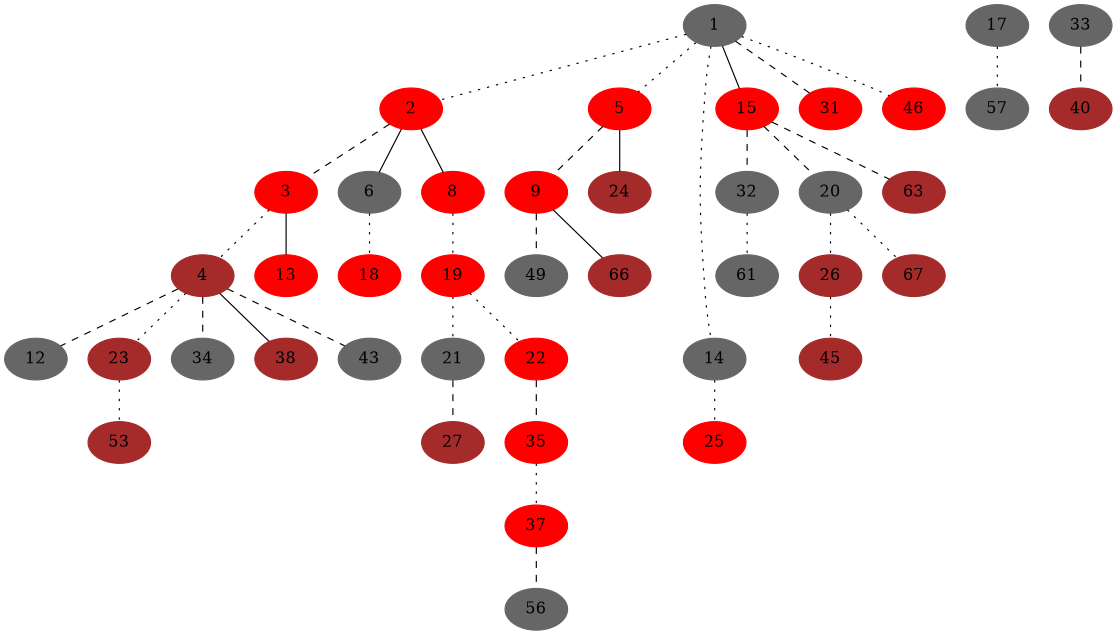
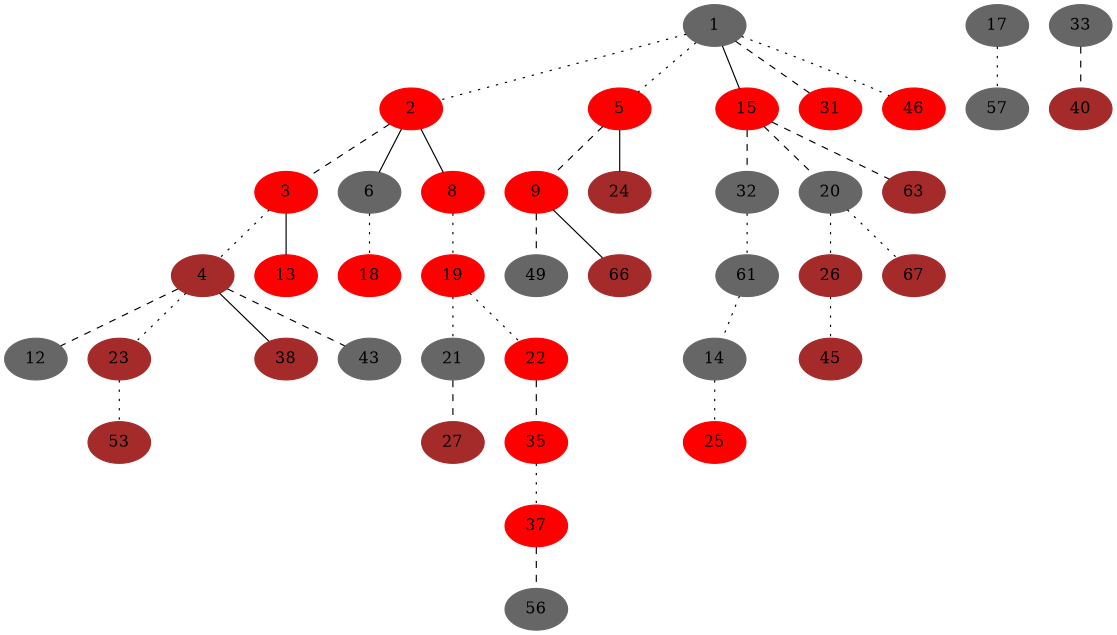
edge "1" -- "14": now "61" -- "14"
node "34": removed
